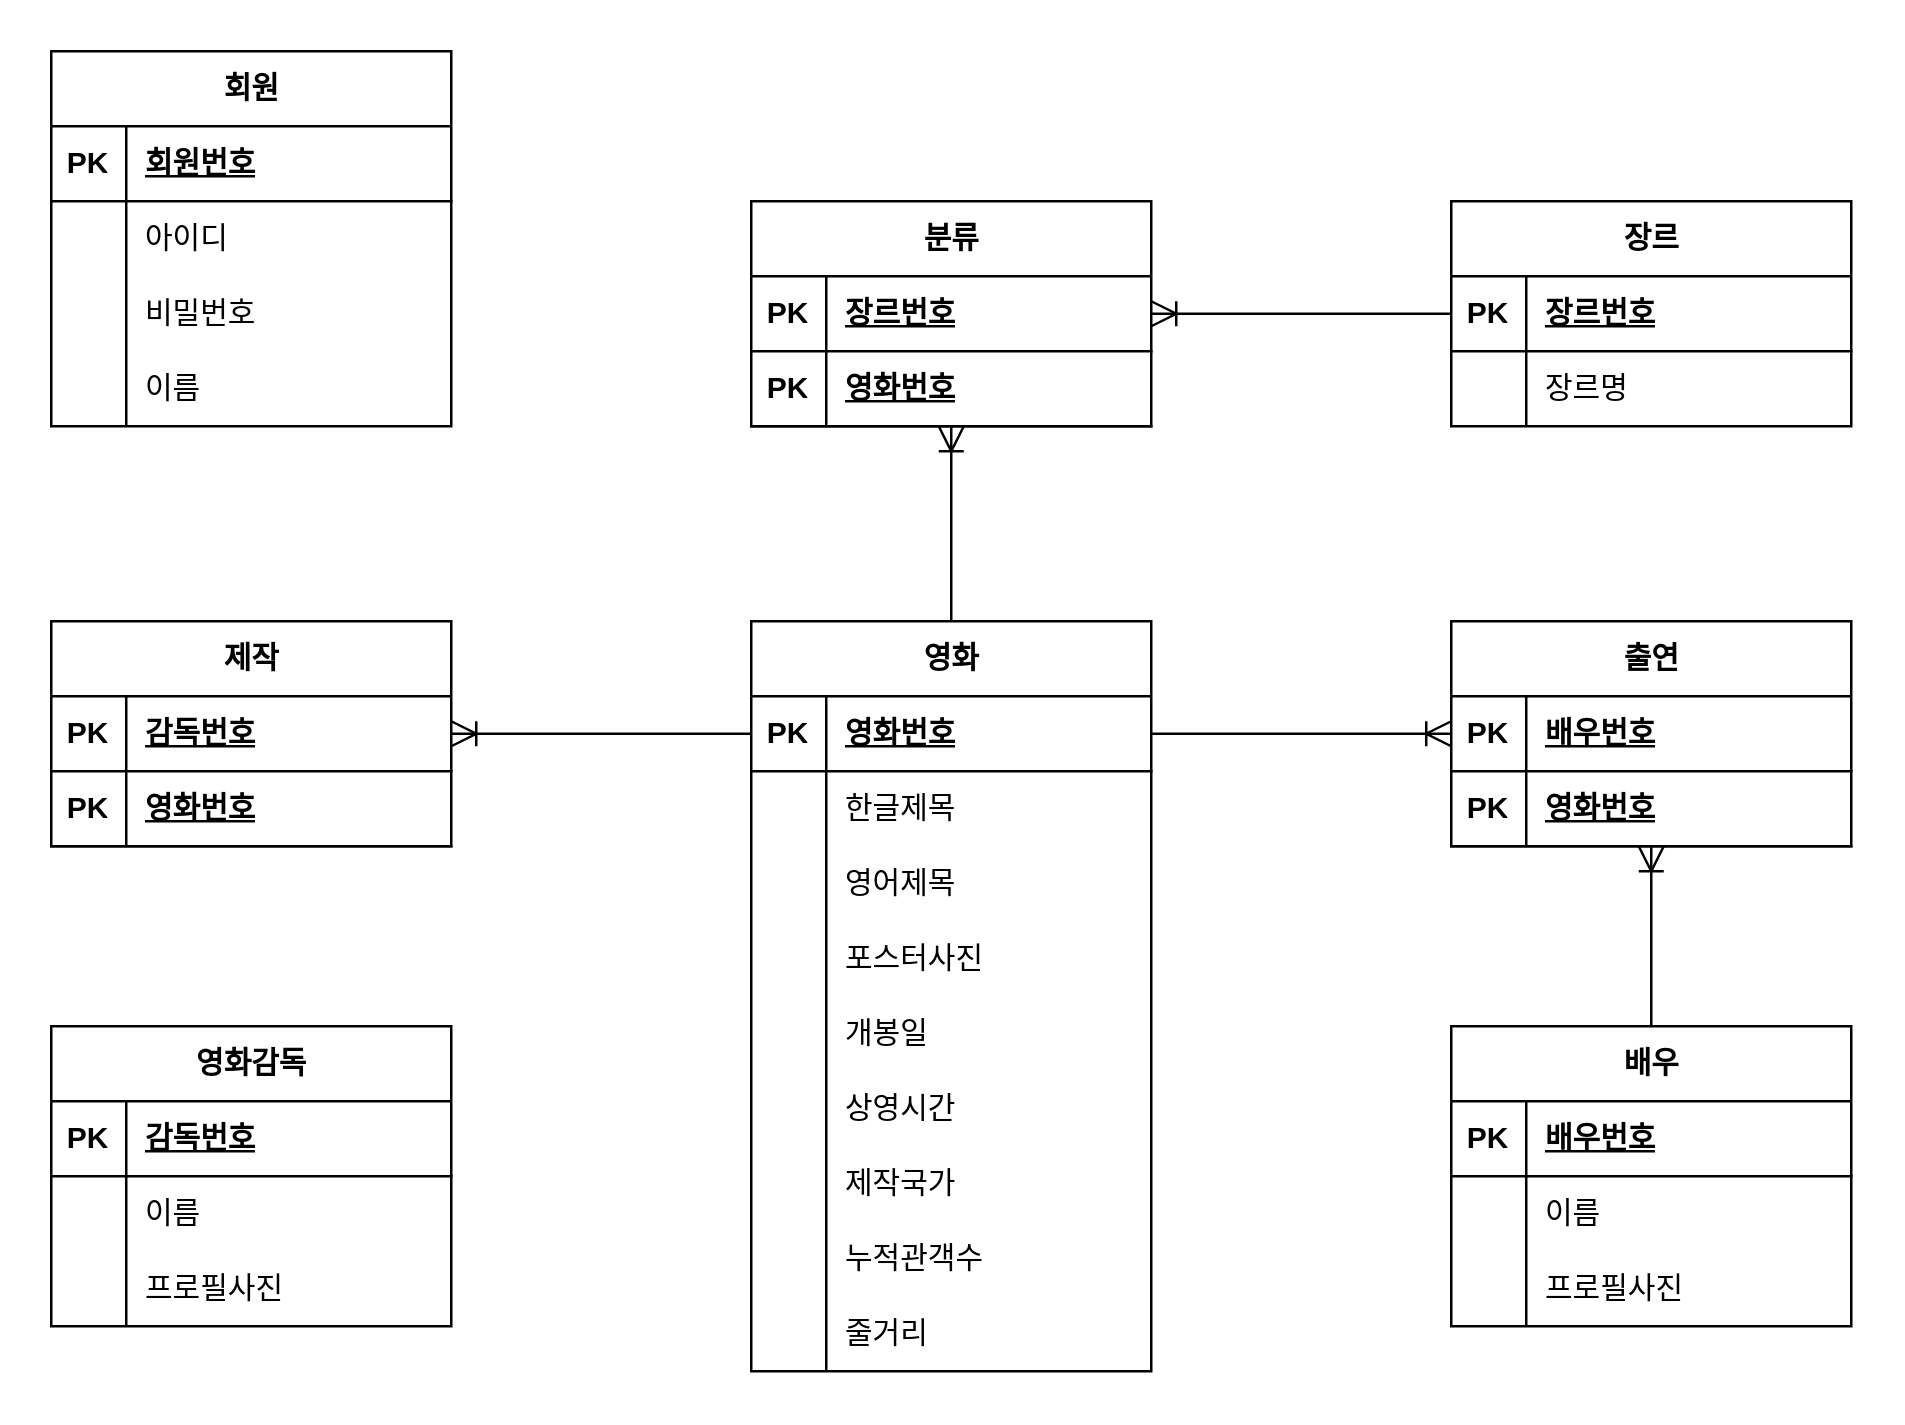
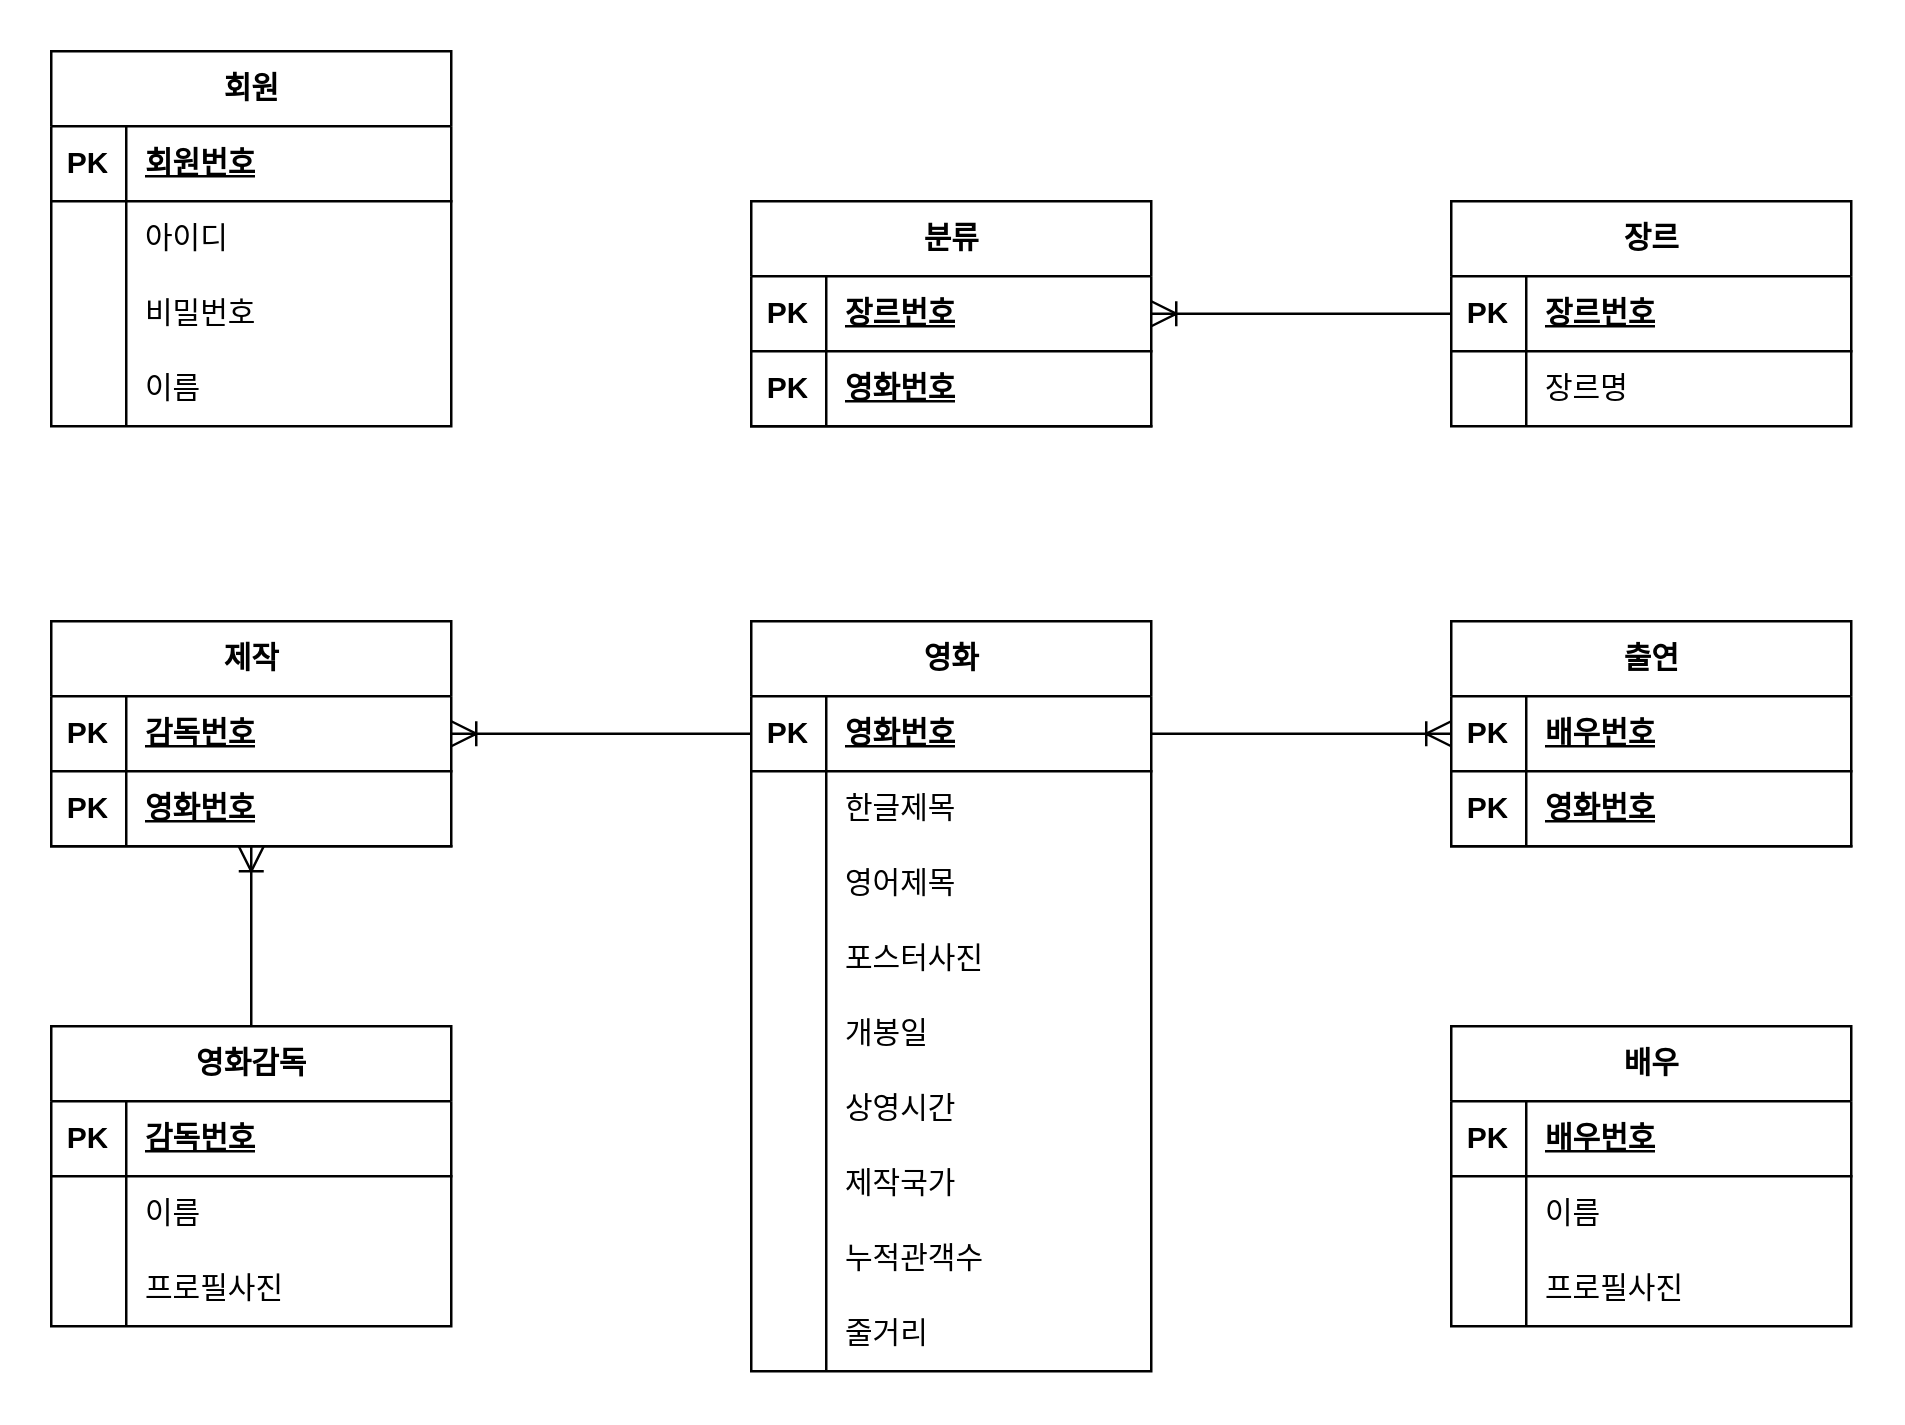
edge "영화" -> "분류": removed
edge "영화감독" -> "제작": added
edge "배우" -> "출연": removed
